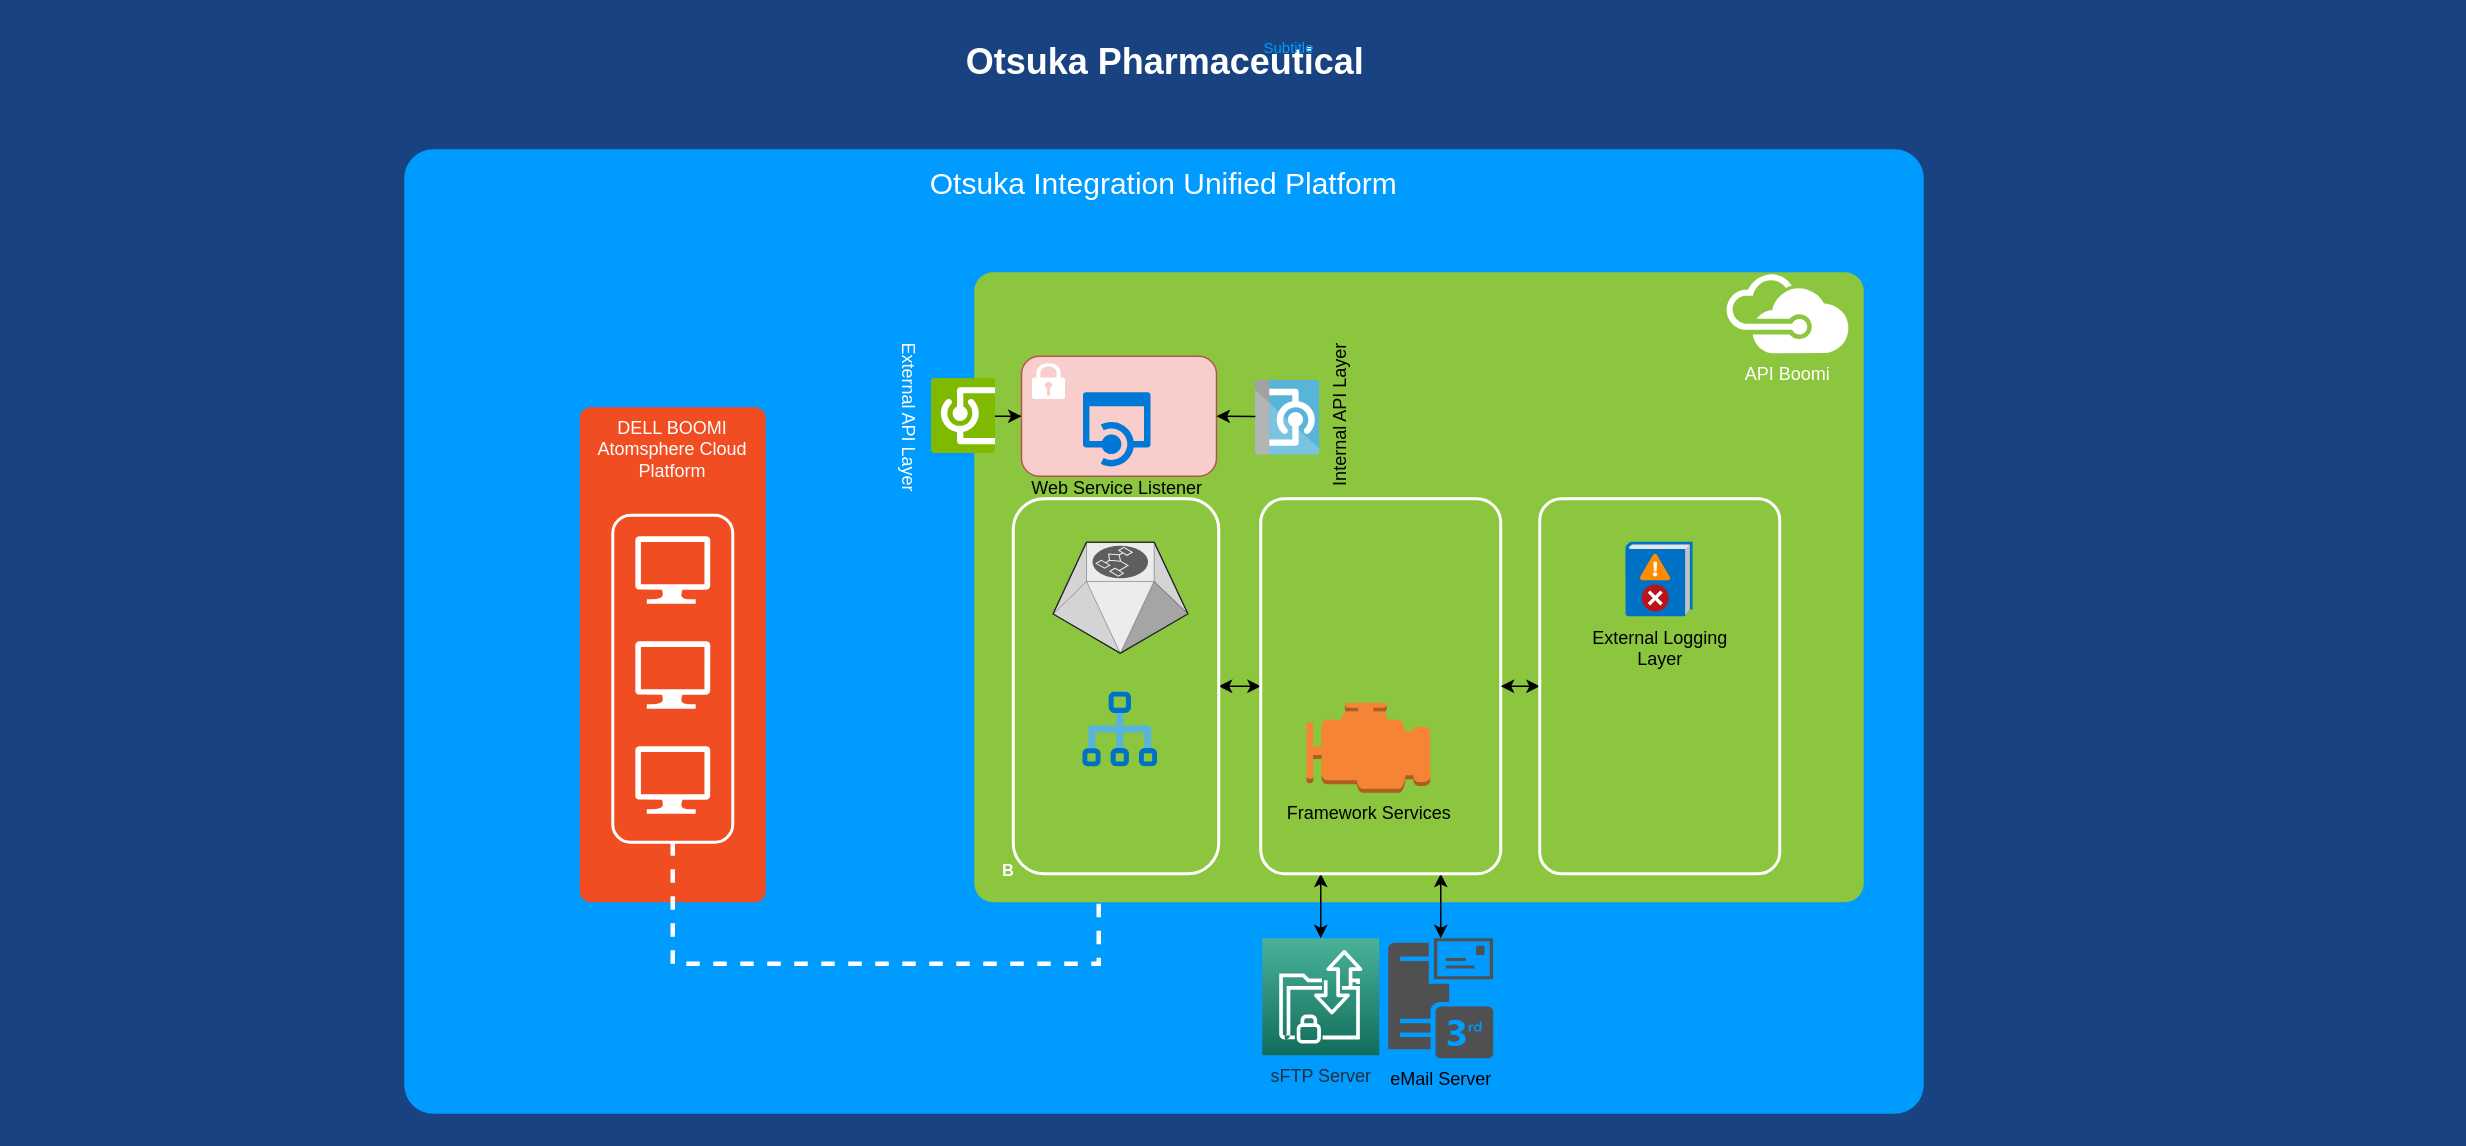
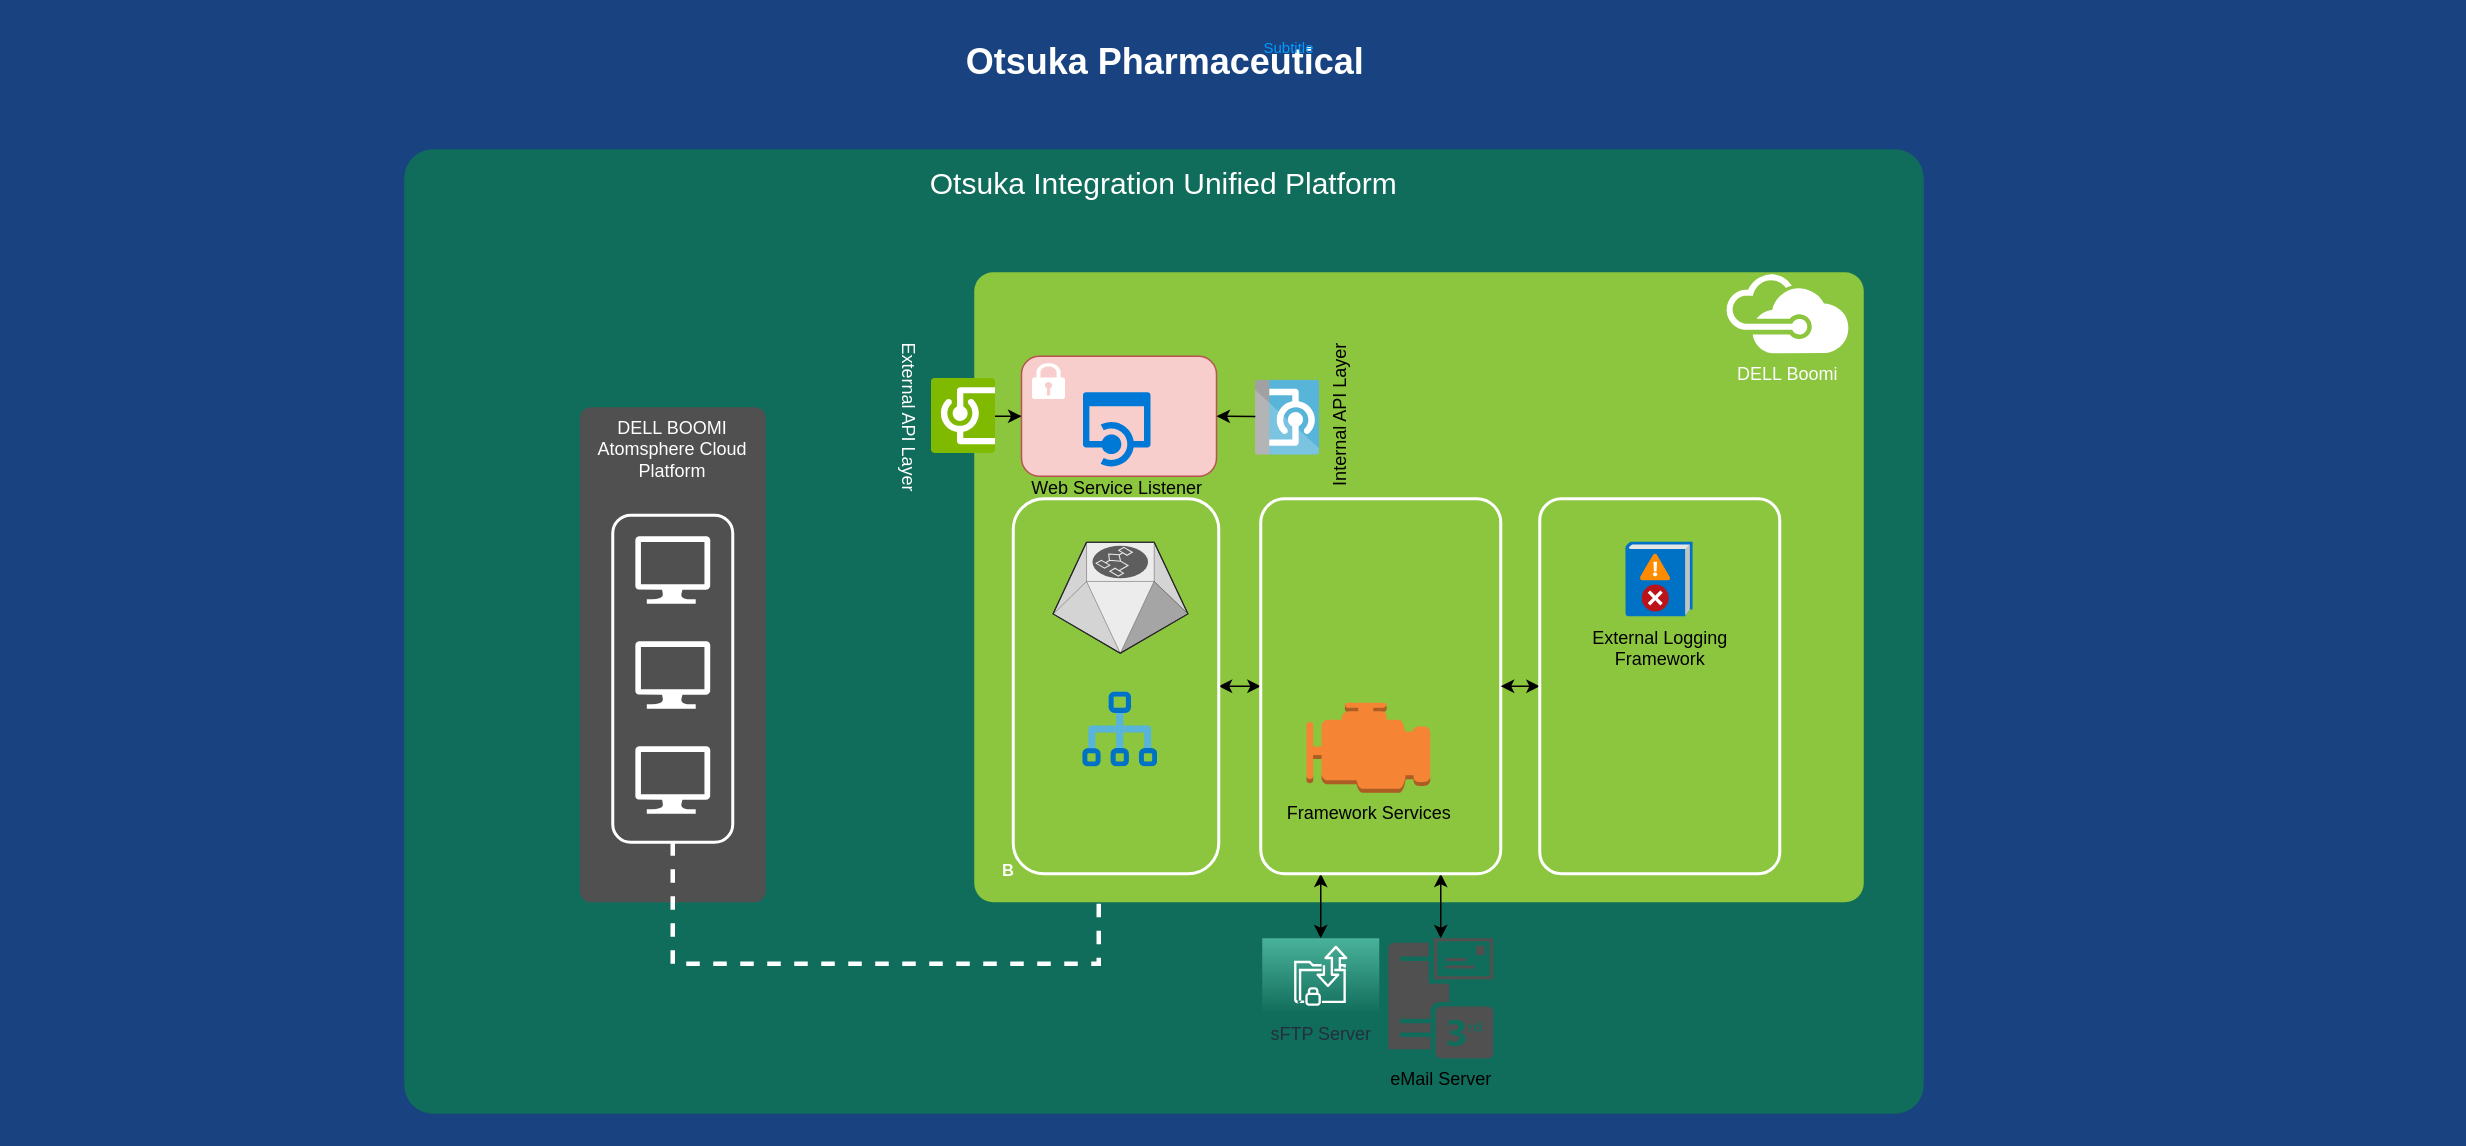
node "Otsuka Integration Unified Platform": fillcolor #009bff -> #116d5b
node "API Boomi": label "API Boomi" -> "DELL Boomi"
node "DELL BOOMI Atomsphere Cloud Platform": fillcolor #f04d22 -> #505050
node "External Logging Layer": label "External Logging Layer" -> "External Logging Framework"
node "sFTP Server": size 117x117 -> 117x75
